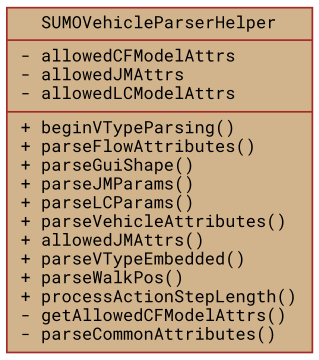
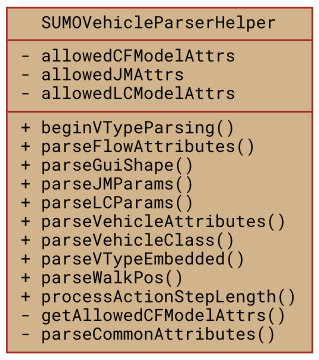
node "SUMOVehicleParserHelper": text "+ allowedJMAttrs()" -> "+ parseVehicleClass()"
